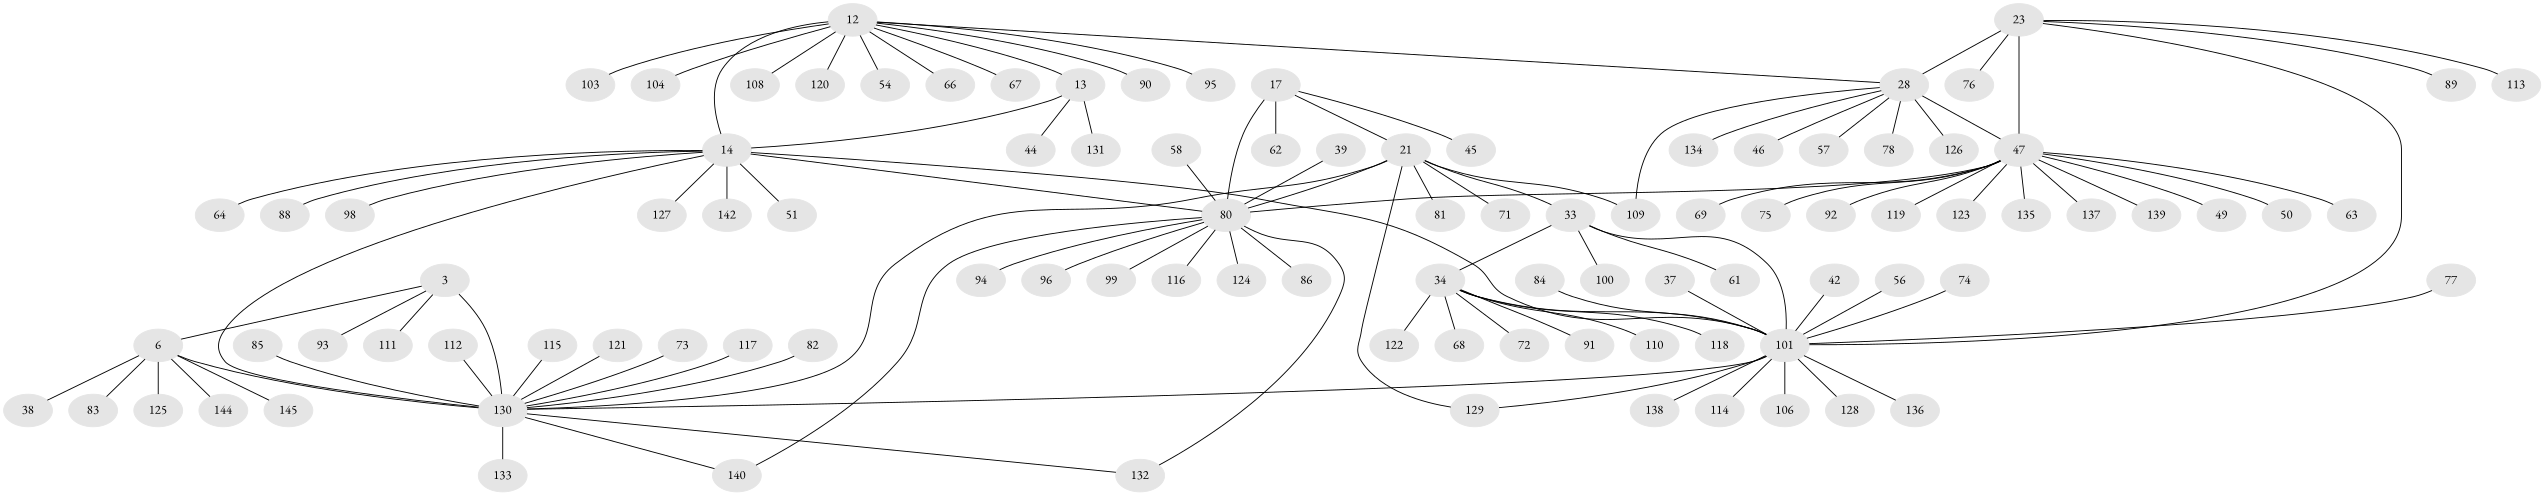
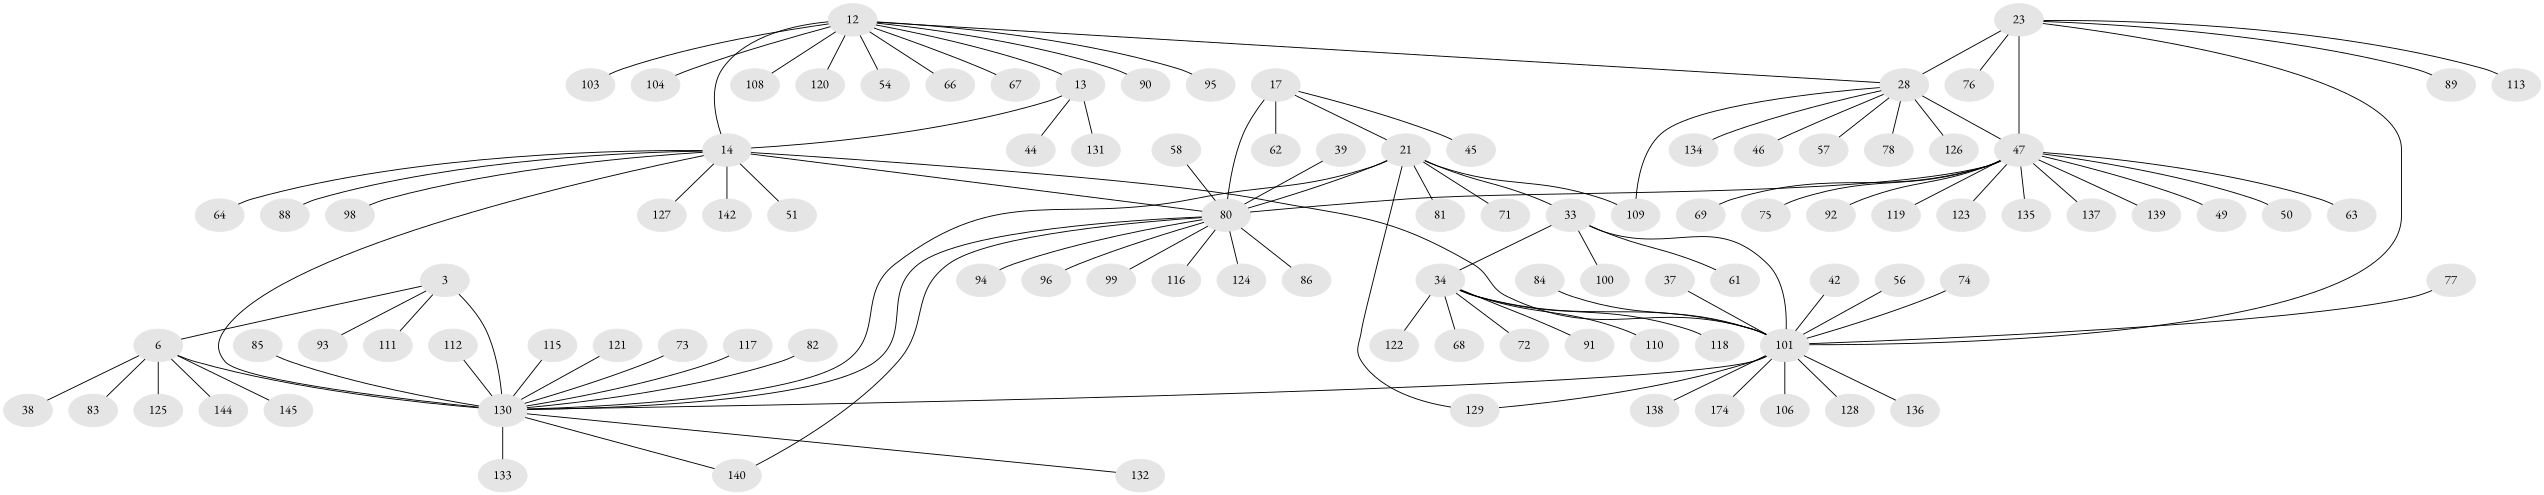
edge "80" -- "132": now "80" -- "130"
node "114": label "114" -> "174"
